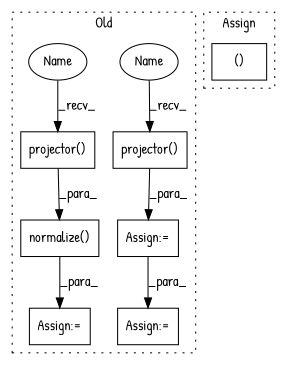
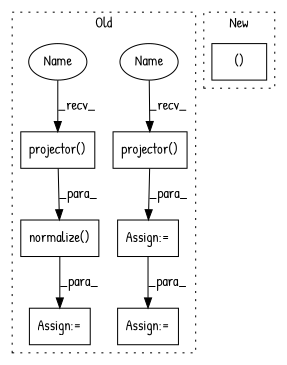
cluster "Assign": label "Assign" -> "New"
